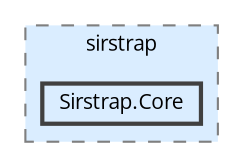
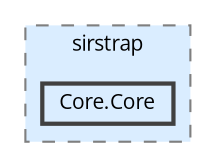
node "Sirstrap.Core": label "Sirstrap.Core" -> "Core.Core"
